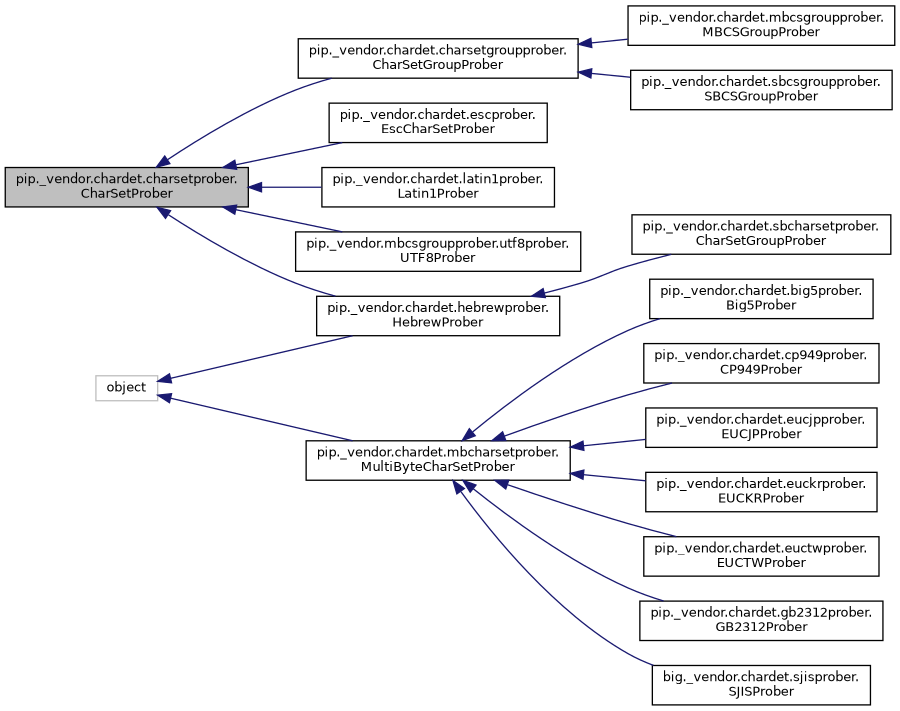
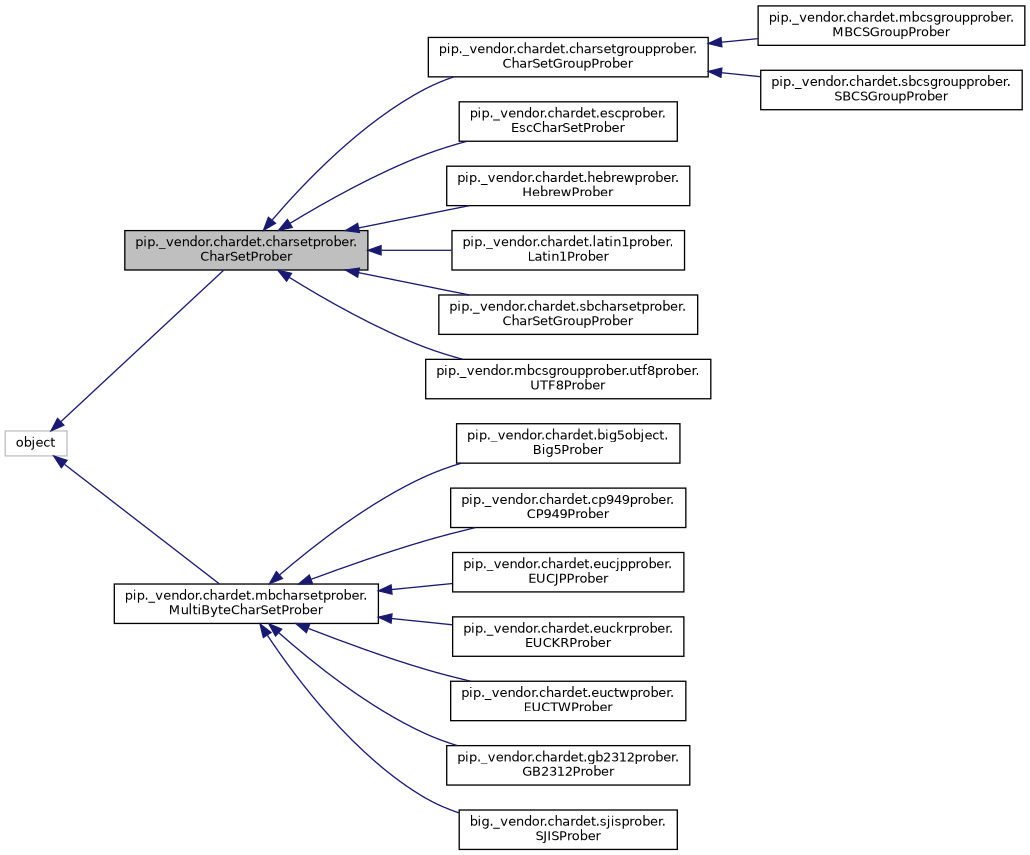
edge "pip._vendor.chardet.sbcharsetprober. CharSetGroupProber" -> "pip._vendor.chardet.hebrewprober. HebrewProber": now "pip._vendor.chardet.sbcharsetprober. CharSetGroupProber" -> "pip._vendor.chardet.charsetprober. CharSetProber"
node "pip._vendor.chardet.big5prober. Big5Prober": label "pip._vendor.chardet.big5prober. Big5Prober" -> "pip._vendor.chardet.big5object. Big5Prober"
edge "pip._vendor.chardet.hebrewprober. HebrewProber" -> "object": now "pip._vendor.chardet.charsetprober. CharSetProber" -> "object"
